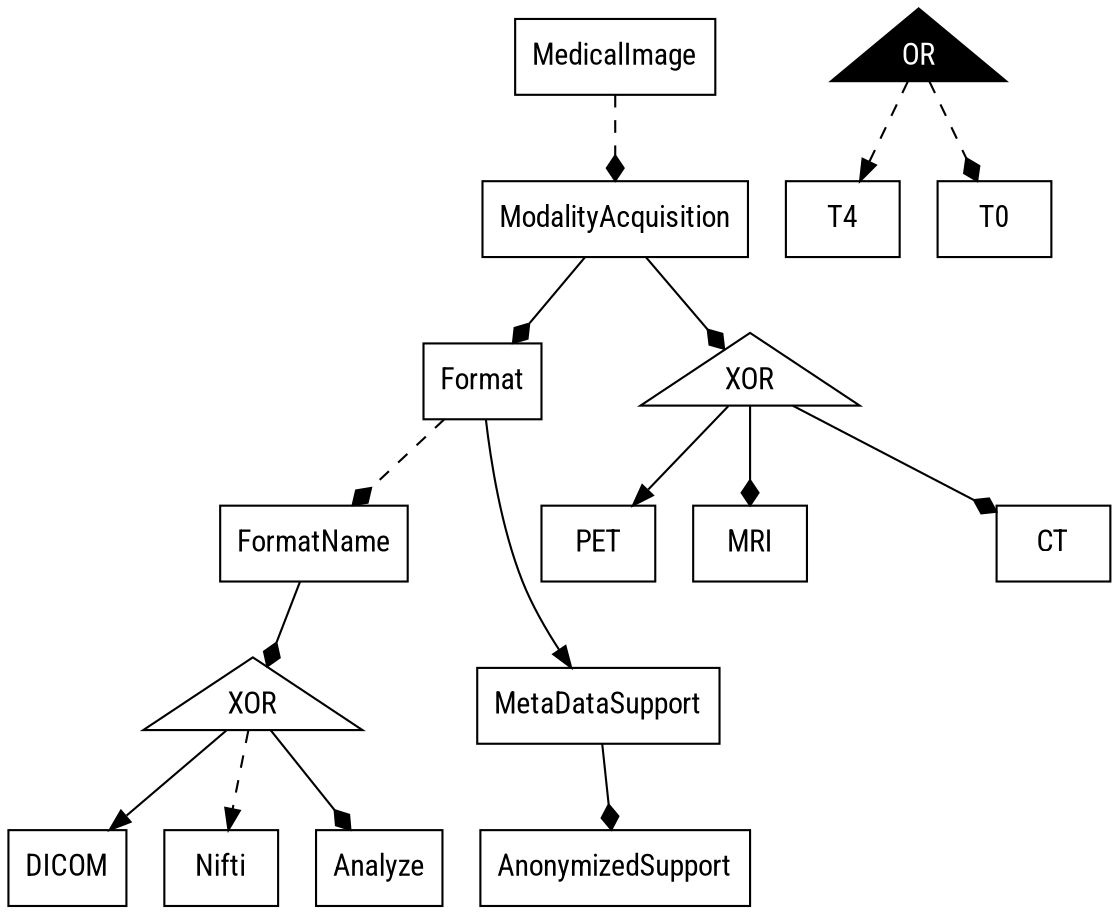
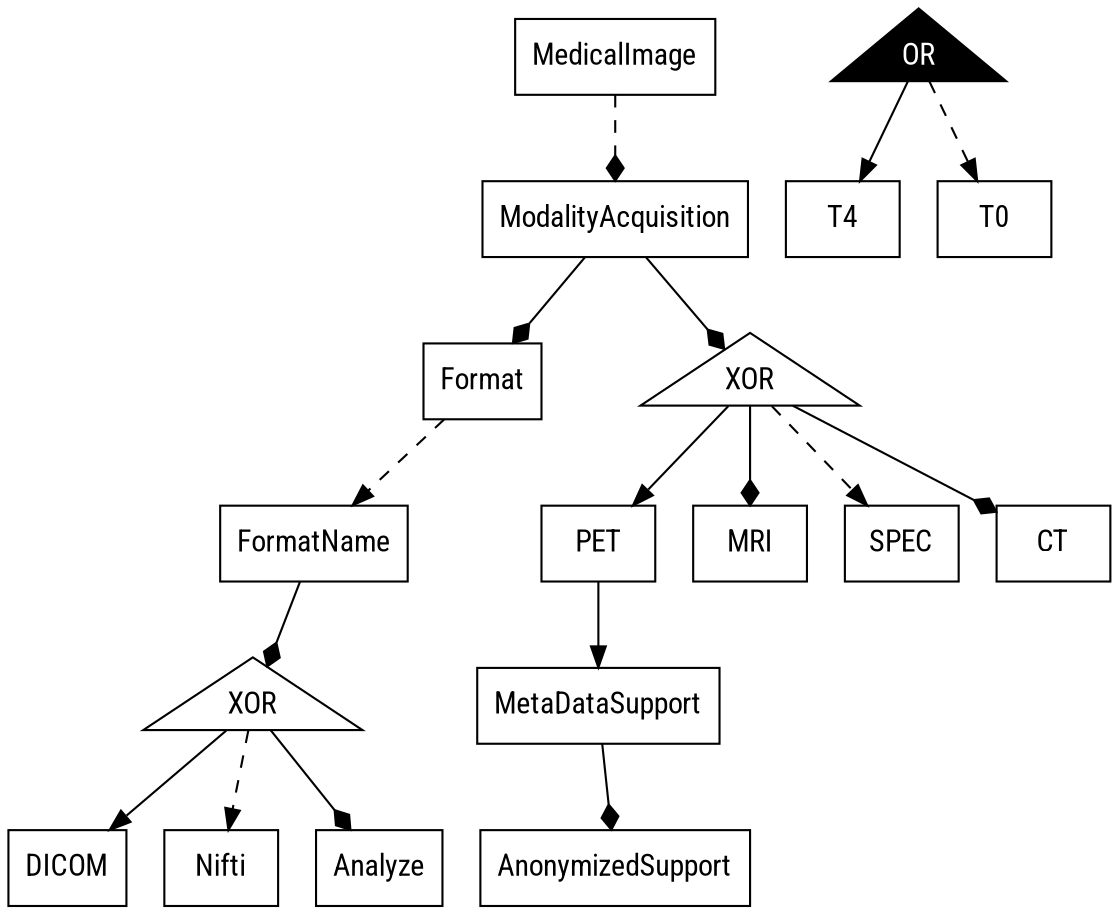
edge "OR" -> "T4": style dashed -> solid
edge "OR" -> "T0": arrowhead diamond -> normal
edge "Format" -> "FormatName": arrowhead diamond -> normal
edge "Format" -> "MetaDataSupport": now "PET" -> "MetaDataSupport"
node "SPEC": added
